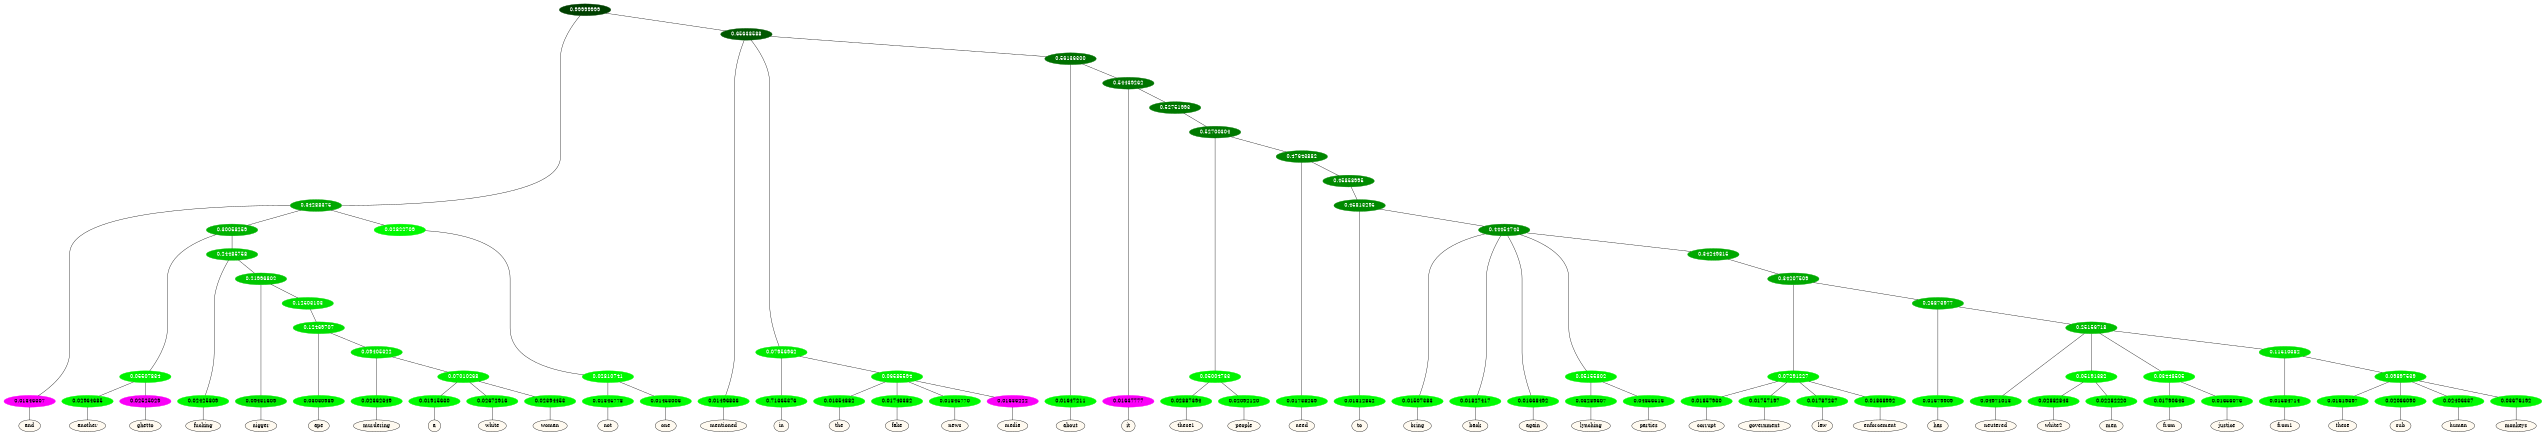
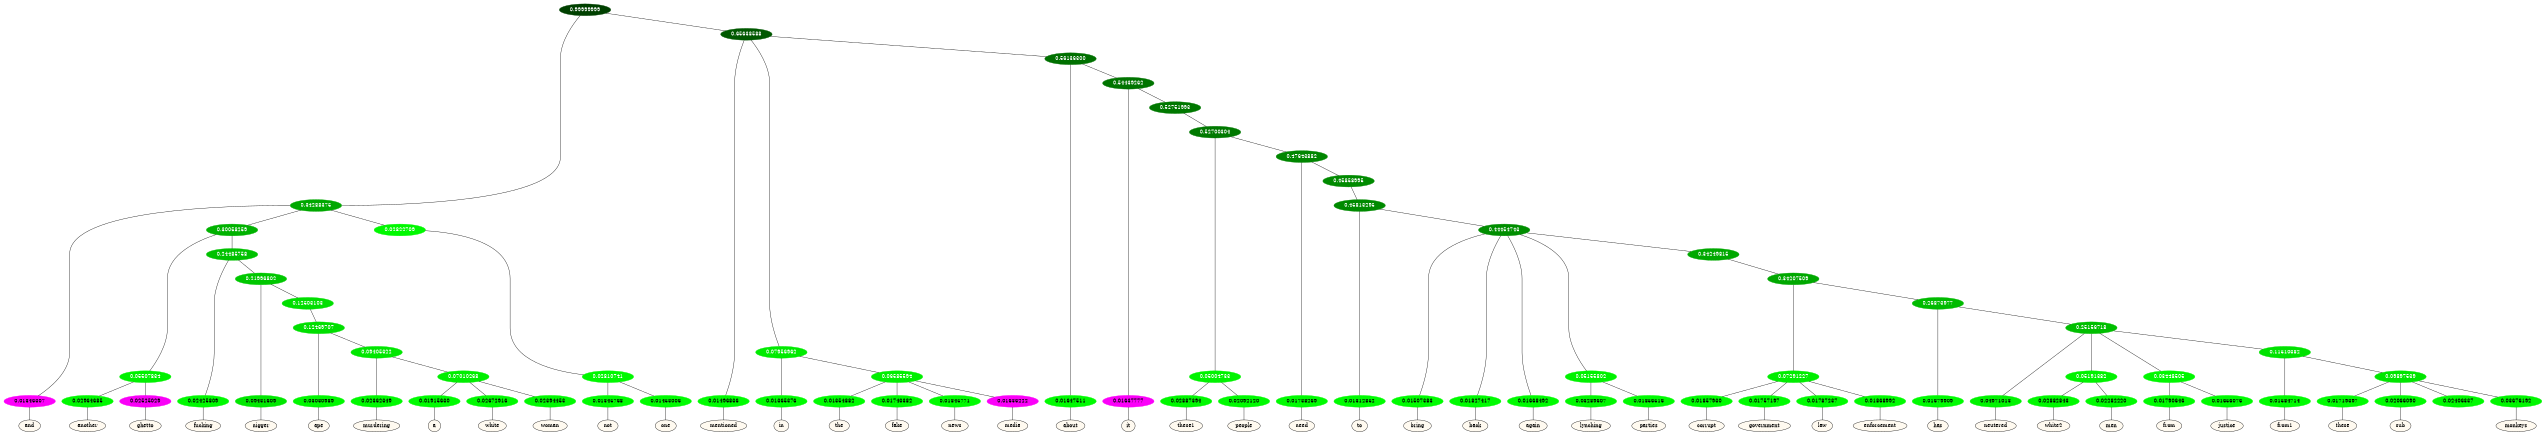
node "0.01345778": label "0.01345778" -> "0.01345768"
node "0.71365376": label "0.71365376" -> "0.01365376"
node "0.01845770": label "0.01845770" -> "0.01845771"
node "0.01647211": label "0.01647211" -> "0.01647511"
node "0.04856516": label "0.04856516" -> "0.01856516"
node "0.01619397": label "0.01619397" -> "0.01719397"
node "human": removed
